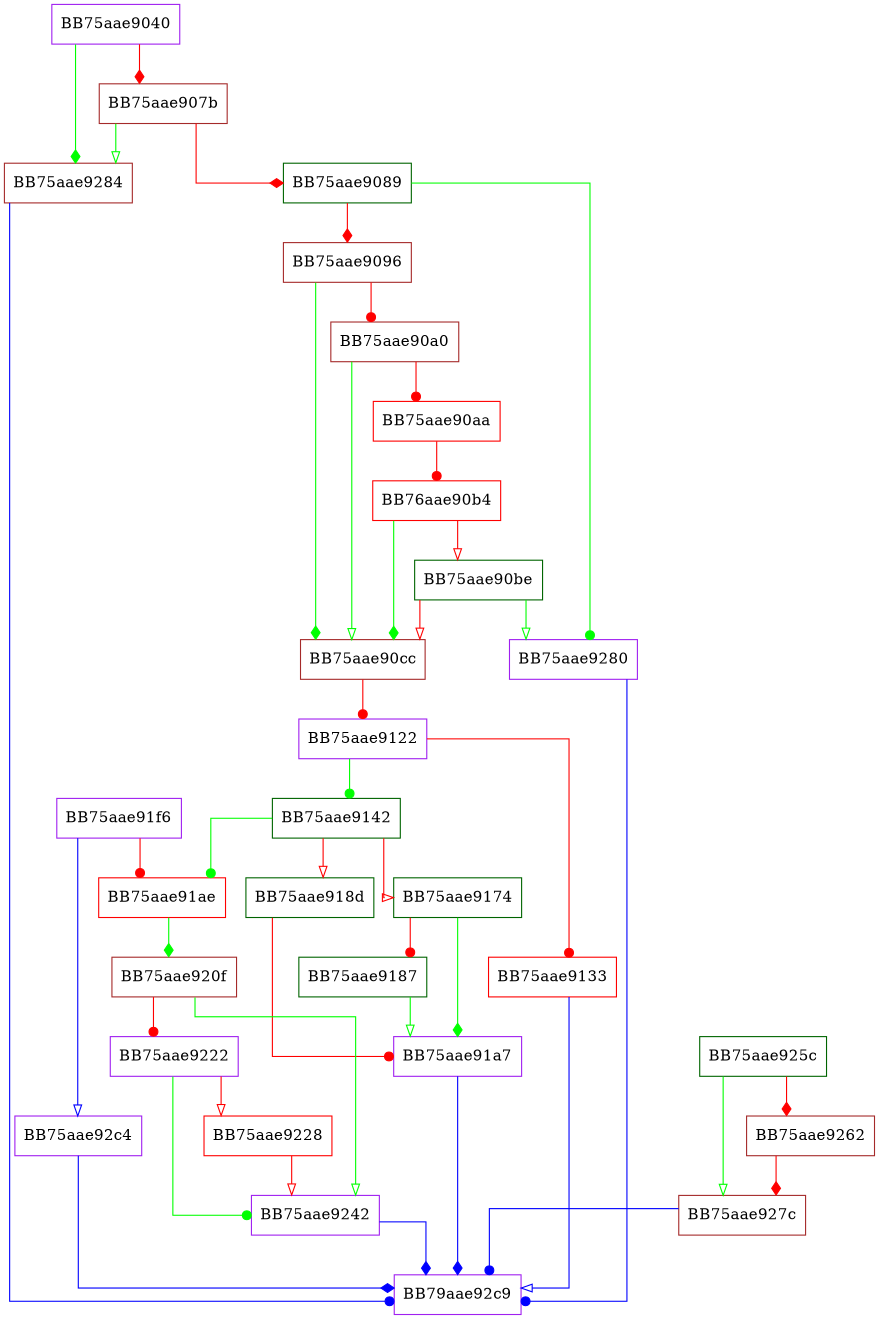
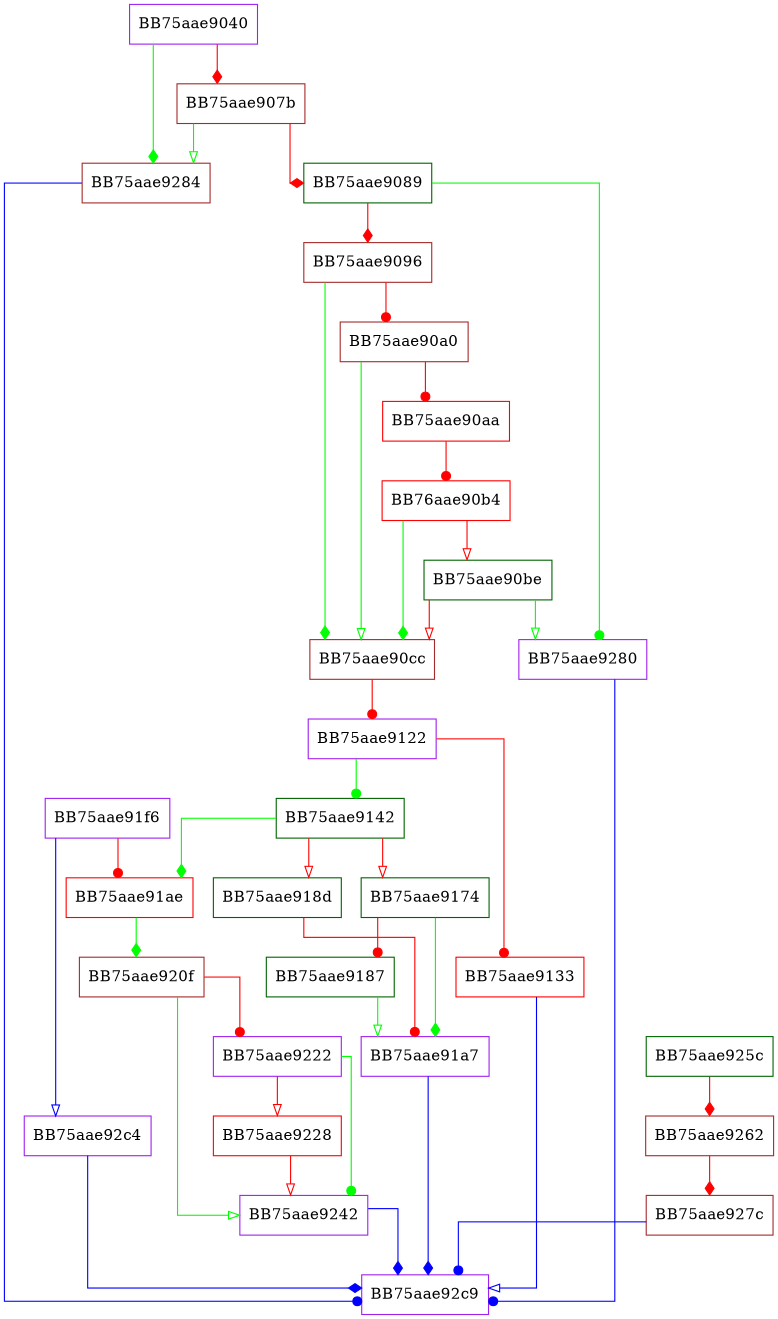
edge "BB75aae9142" -> "BB75aae91ae": arrowhead dot -> diamond
edge "BB75aae925c" -> "BB75aae927c": removed
node "BB79aae92c9": label "BB79aae92c9" -> "BB75aae92c9"
